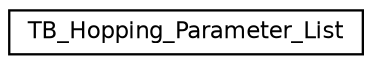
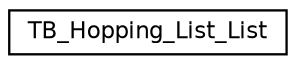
node "TB_Hopping_Parameter_List": label "TB_Hopping_Parameter_List" -> "TB_Hopping_List_List"
